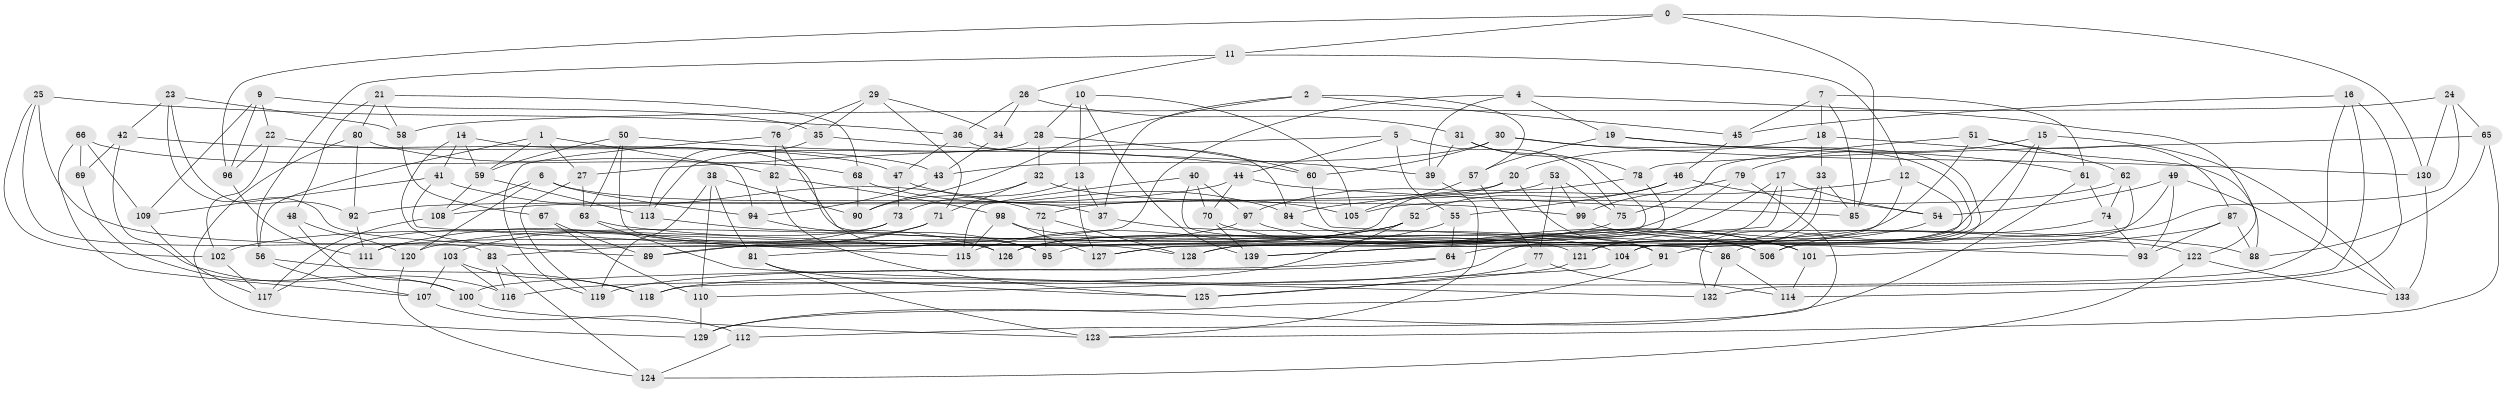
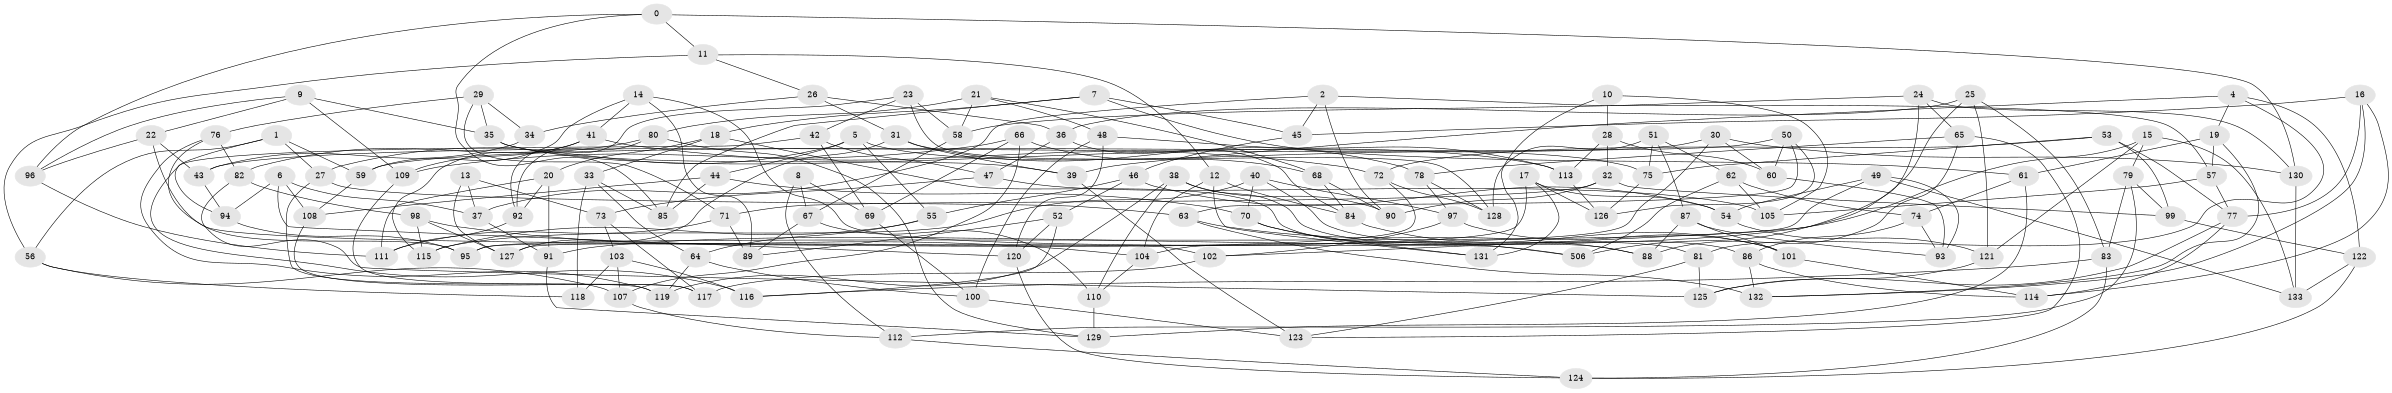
edge "10" -- "13": removed
node "8": added
edge "59" -- "113": now "48" -- "113"
node "139": label "139" -> "131"
edge "16" -- "118": now "16" -- "77"
